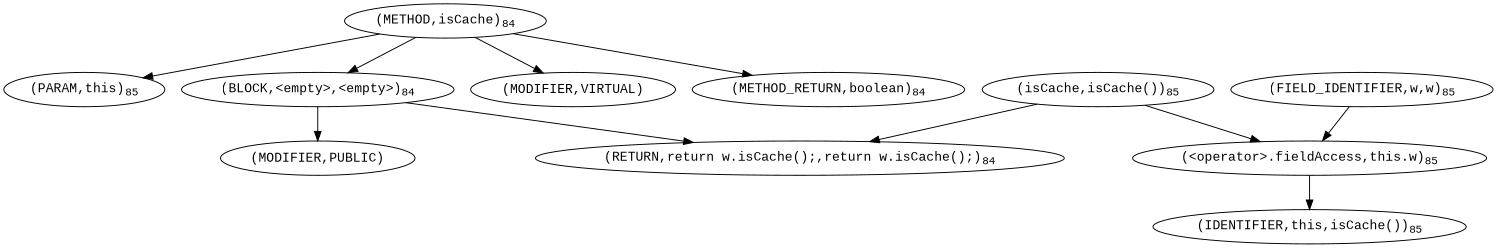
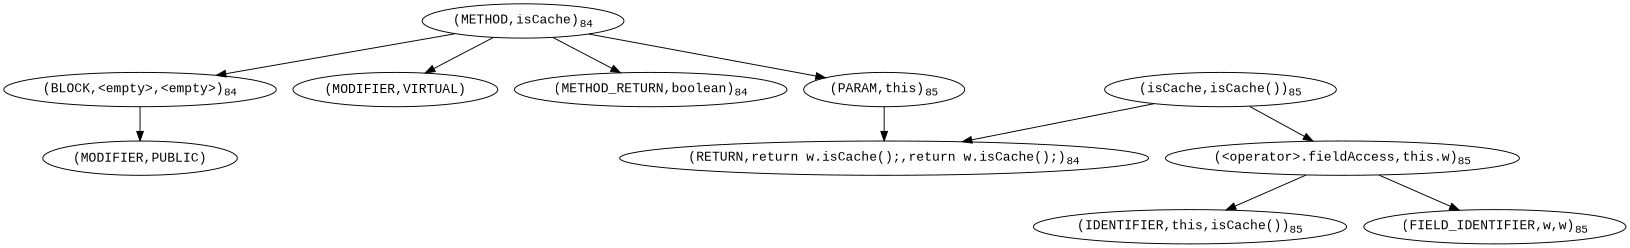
edge "(FIELD_IDENTIFIER,w,w)" -> "(<operator>.fieldAccess,this.w)": reversed
edge "(BLOCK,<empty>,<empty>)" -> "(RETURN,return w.isCache();,return w.isCache();)": now "(PARAM,this)" -> "(RETURN,return w.isCache();,return w.isCache();)"
